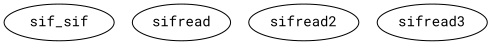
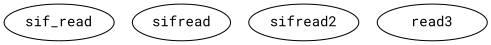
node "sif_sif": label "sif_sif" -> "sif_read"
node "sifread3": label "sifread3" -> "read3"
